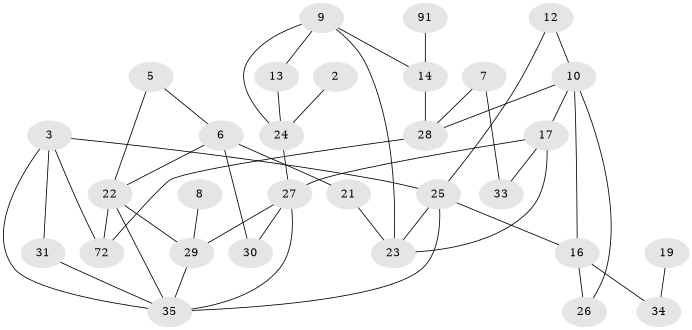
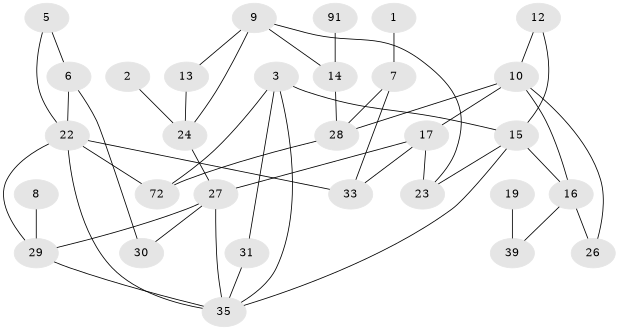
node "1": added
edge "22" -- "33": added
node "21": removed
node "25": label "25" -> "15"
node "34": label "34" -> "39"
